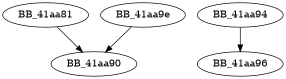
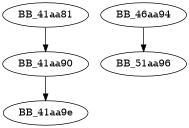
node "BB_41aa94": label "BB_41aa94" -> "BB_46aa94"
edge "BB_41aa9e" -> "BB_41aa90": reversed
node "BB_41aa96": label "BB_41aa96" -> "BB_51aa96"
